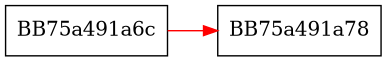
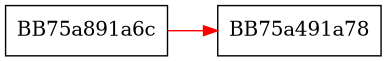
node "BB75a491a6c": label "BB75a491a6c" -> "BB75a891a6c"
